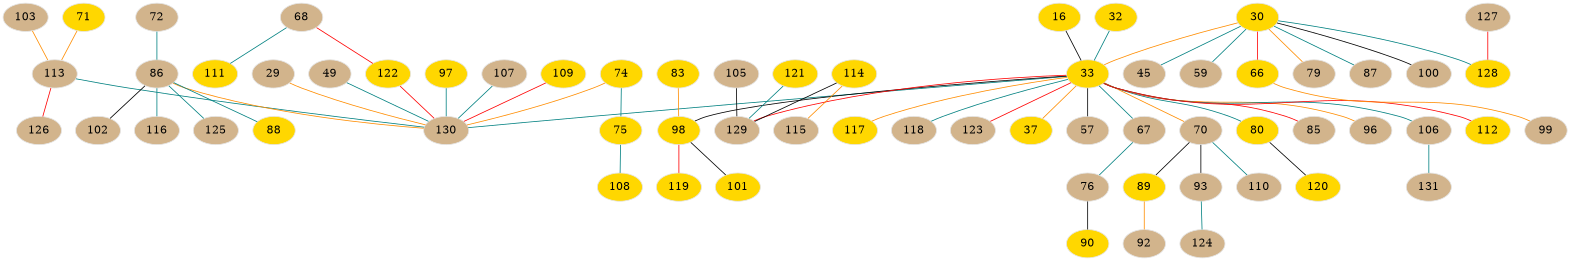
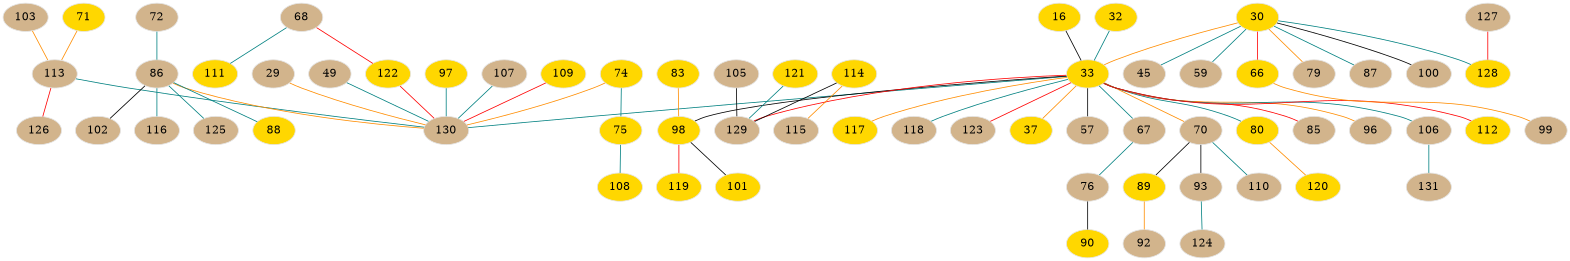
edge "80" -- "120": color black -> darkorange
